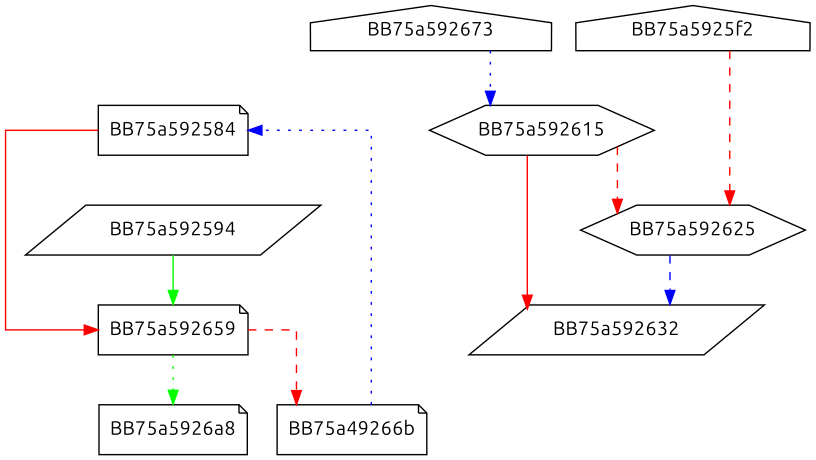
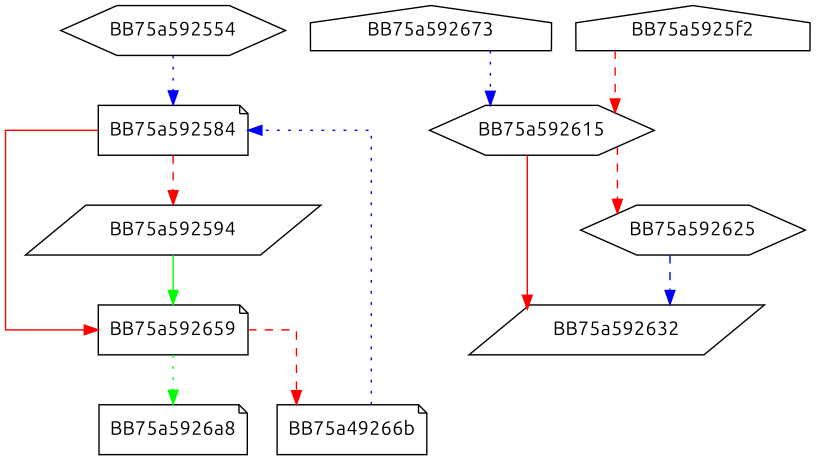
node "BB75a592554": added
edge "BB75a5925f2" -> "BB75a592625": now "BB75a5925f2" -> "BB75a592615"
edge "BB75a592584" -> "BB75a592594": added
